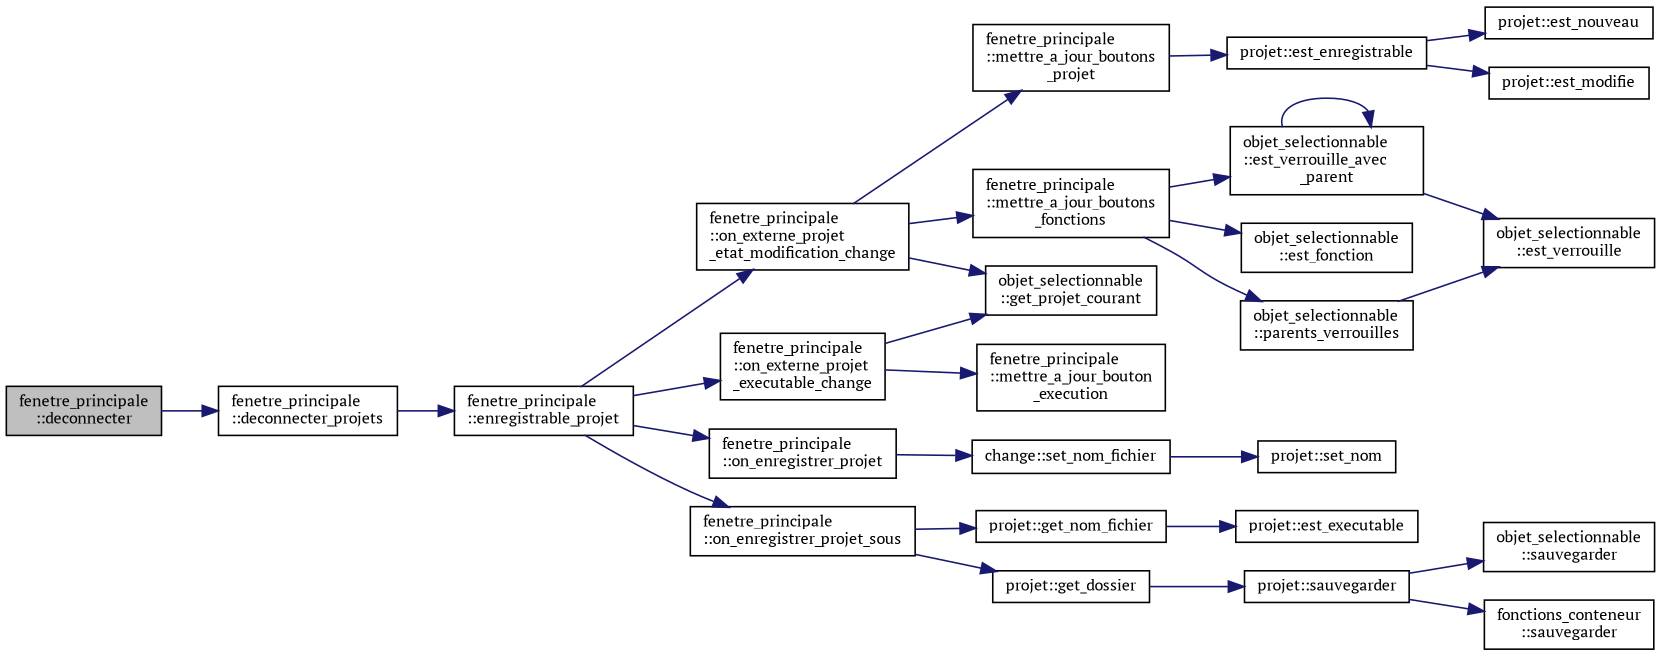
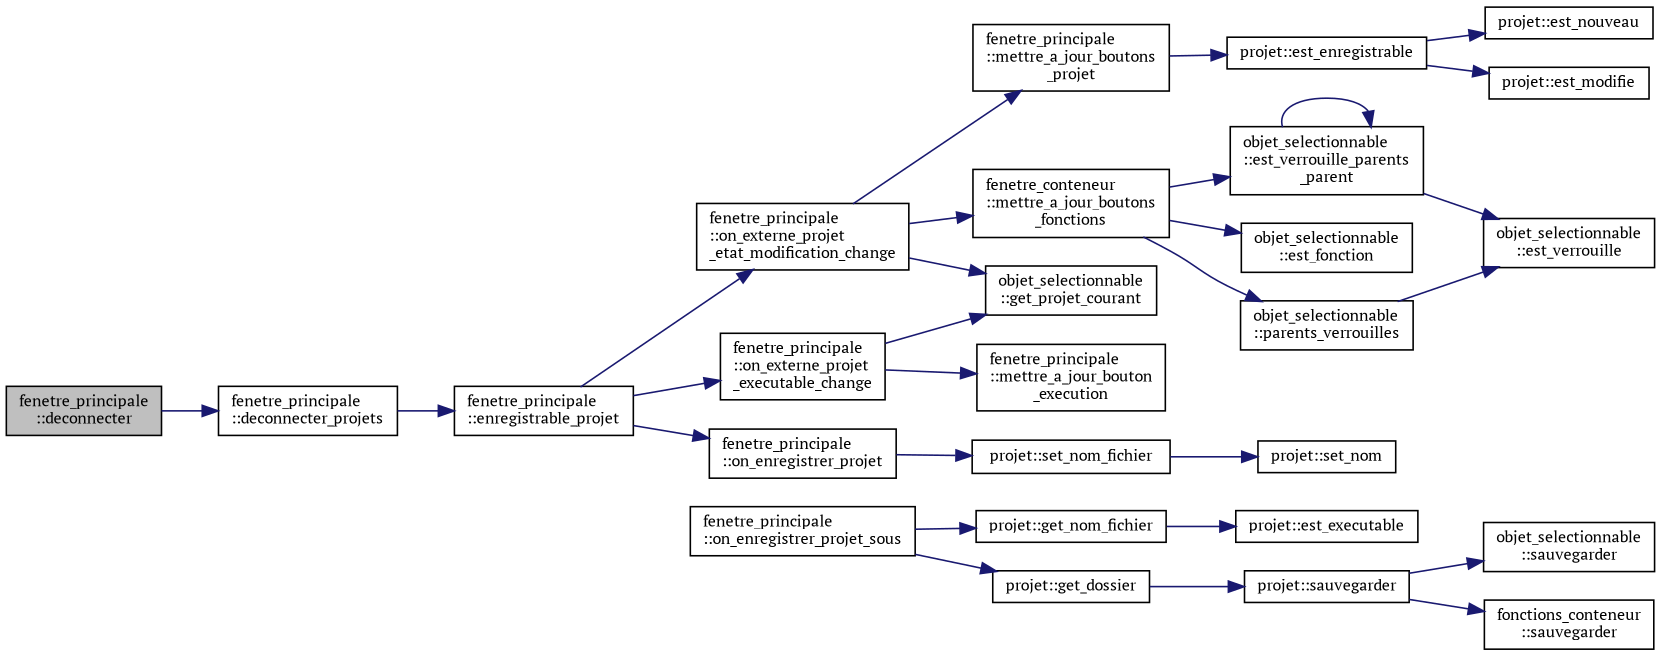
node "objet_selectionnable ::est_verrouille_avec _parent": label "objet_selectionnable ::est_verrouille_avec _parent" -> "objet_selectionnable ::est_verrouille_parents _parent"
node "fenetre_principale ::mettre_a_jour_boutons _fonctions": label "fenetre_principale ::mettre_a_jour_boutons _fonctions" -> "fenetre_conteneur ::mettre_a_jour_boutons _fonctions"
node "change::set_nom_fichier": label "change::set_nom_fichier" -> "projet::set_nom_fichier"
edge "fenetre_principale ::enregistrable_projet" -> "fenetre_principale ::on_enregistrer_projet_sous": removed
